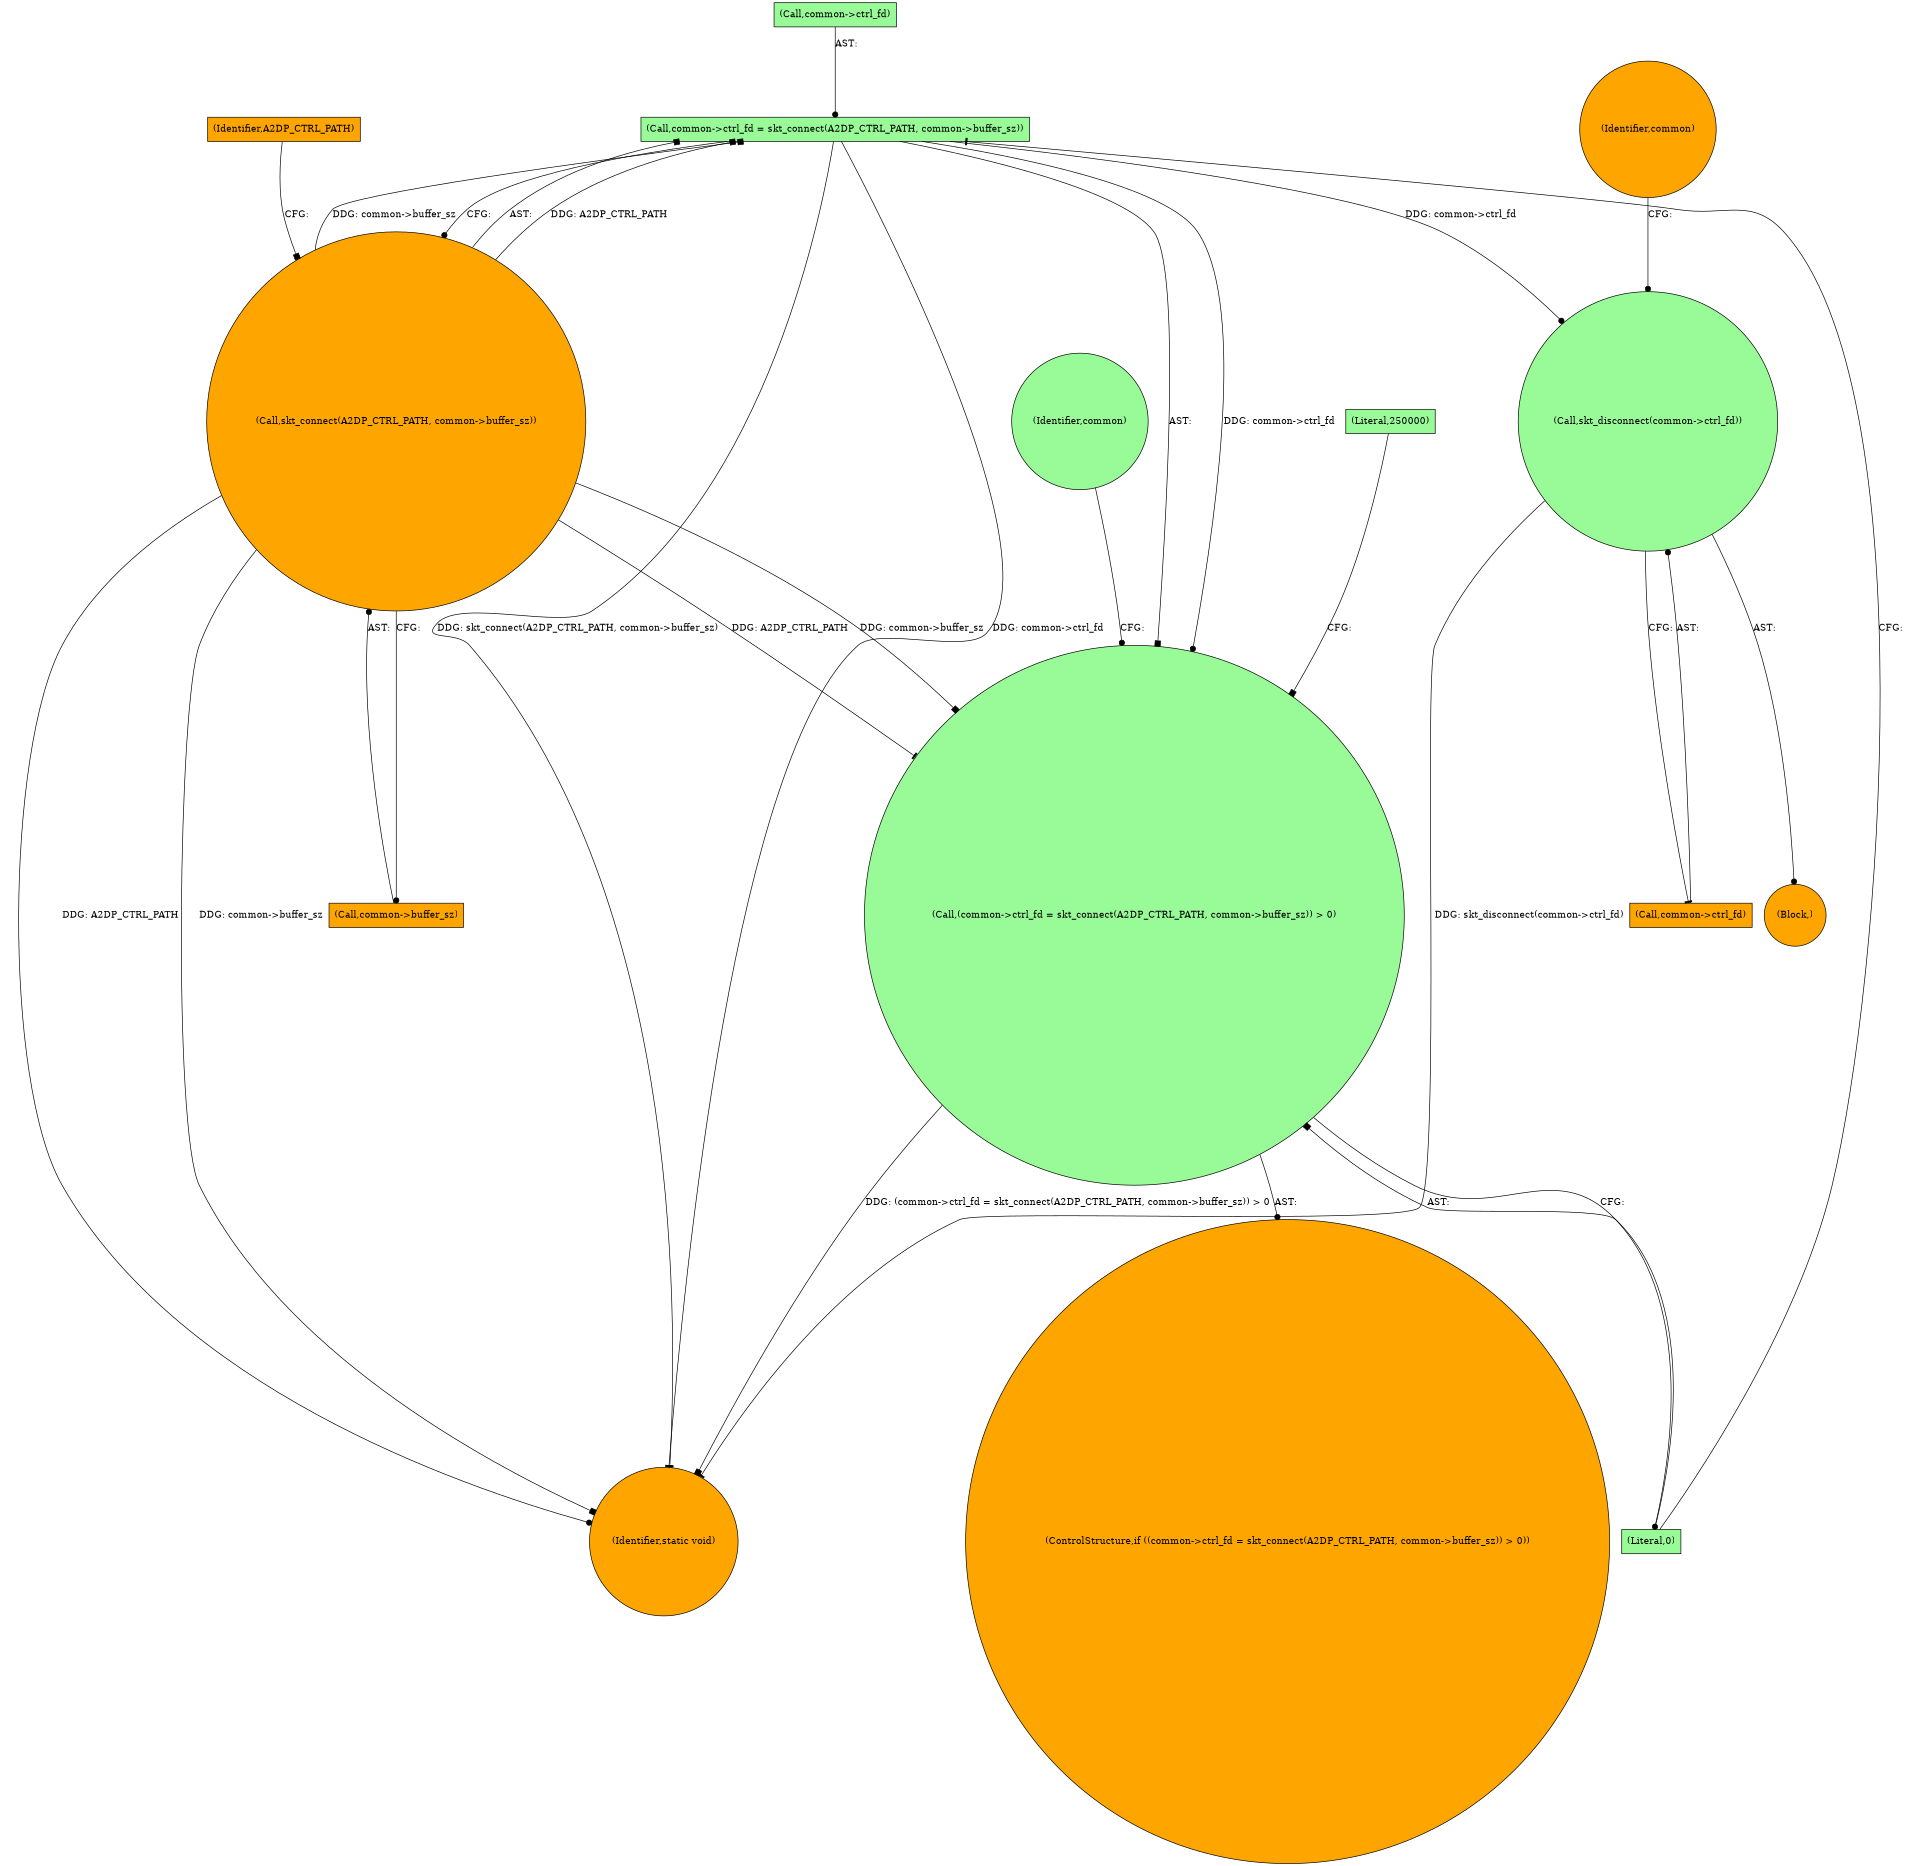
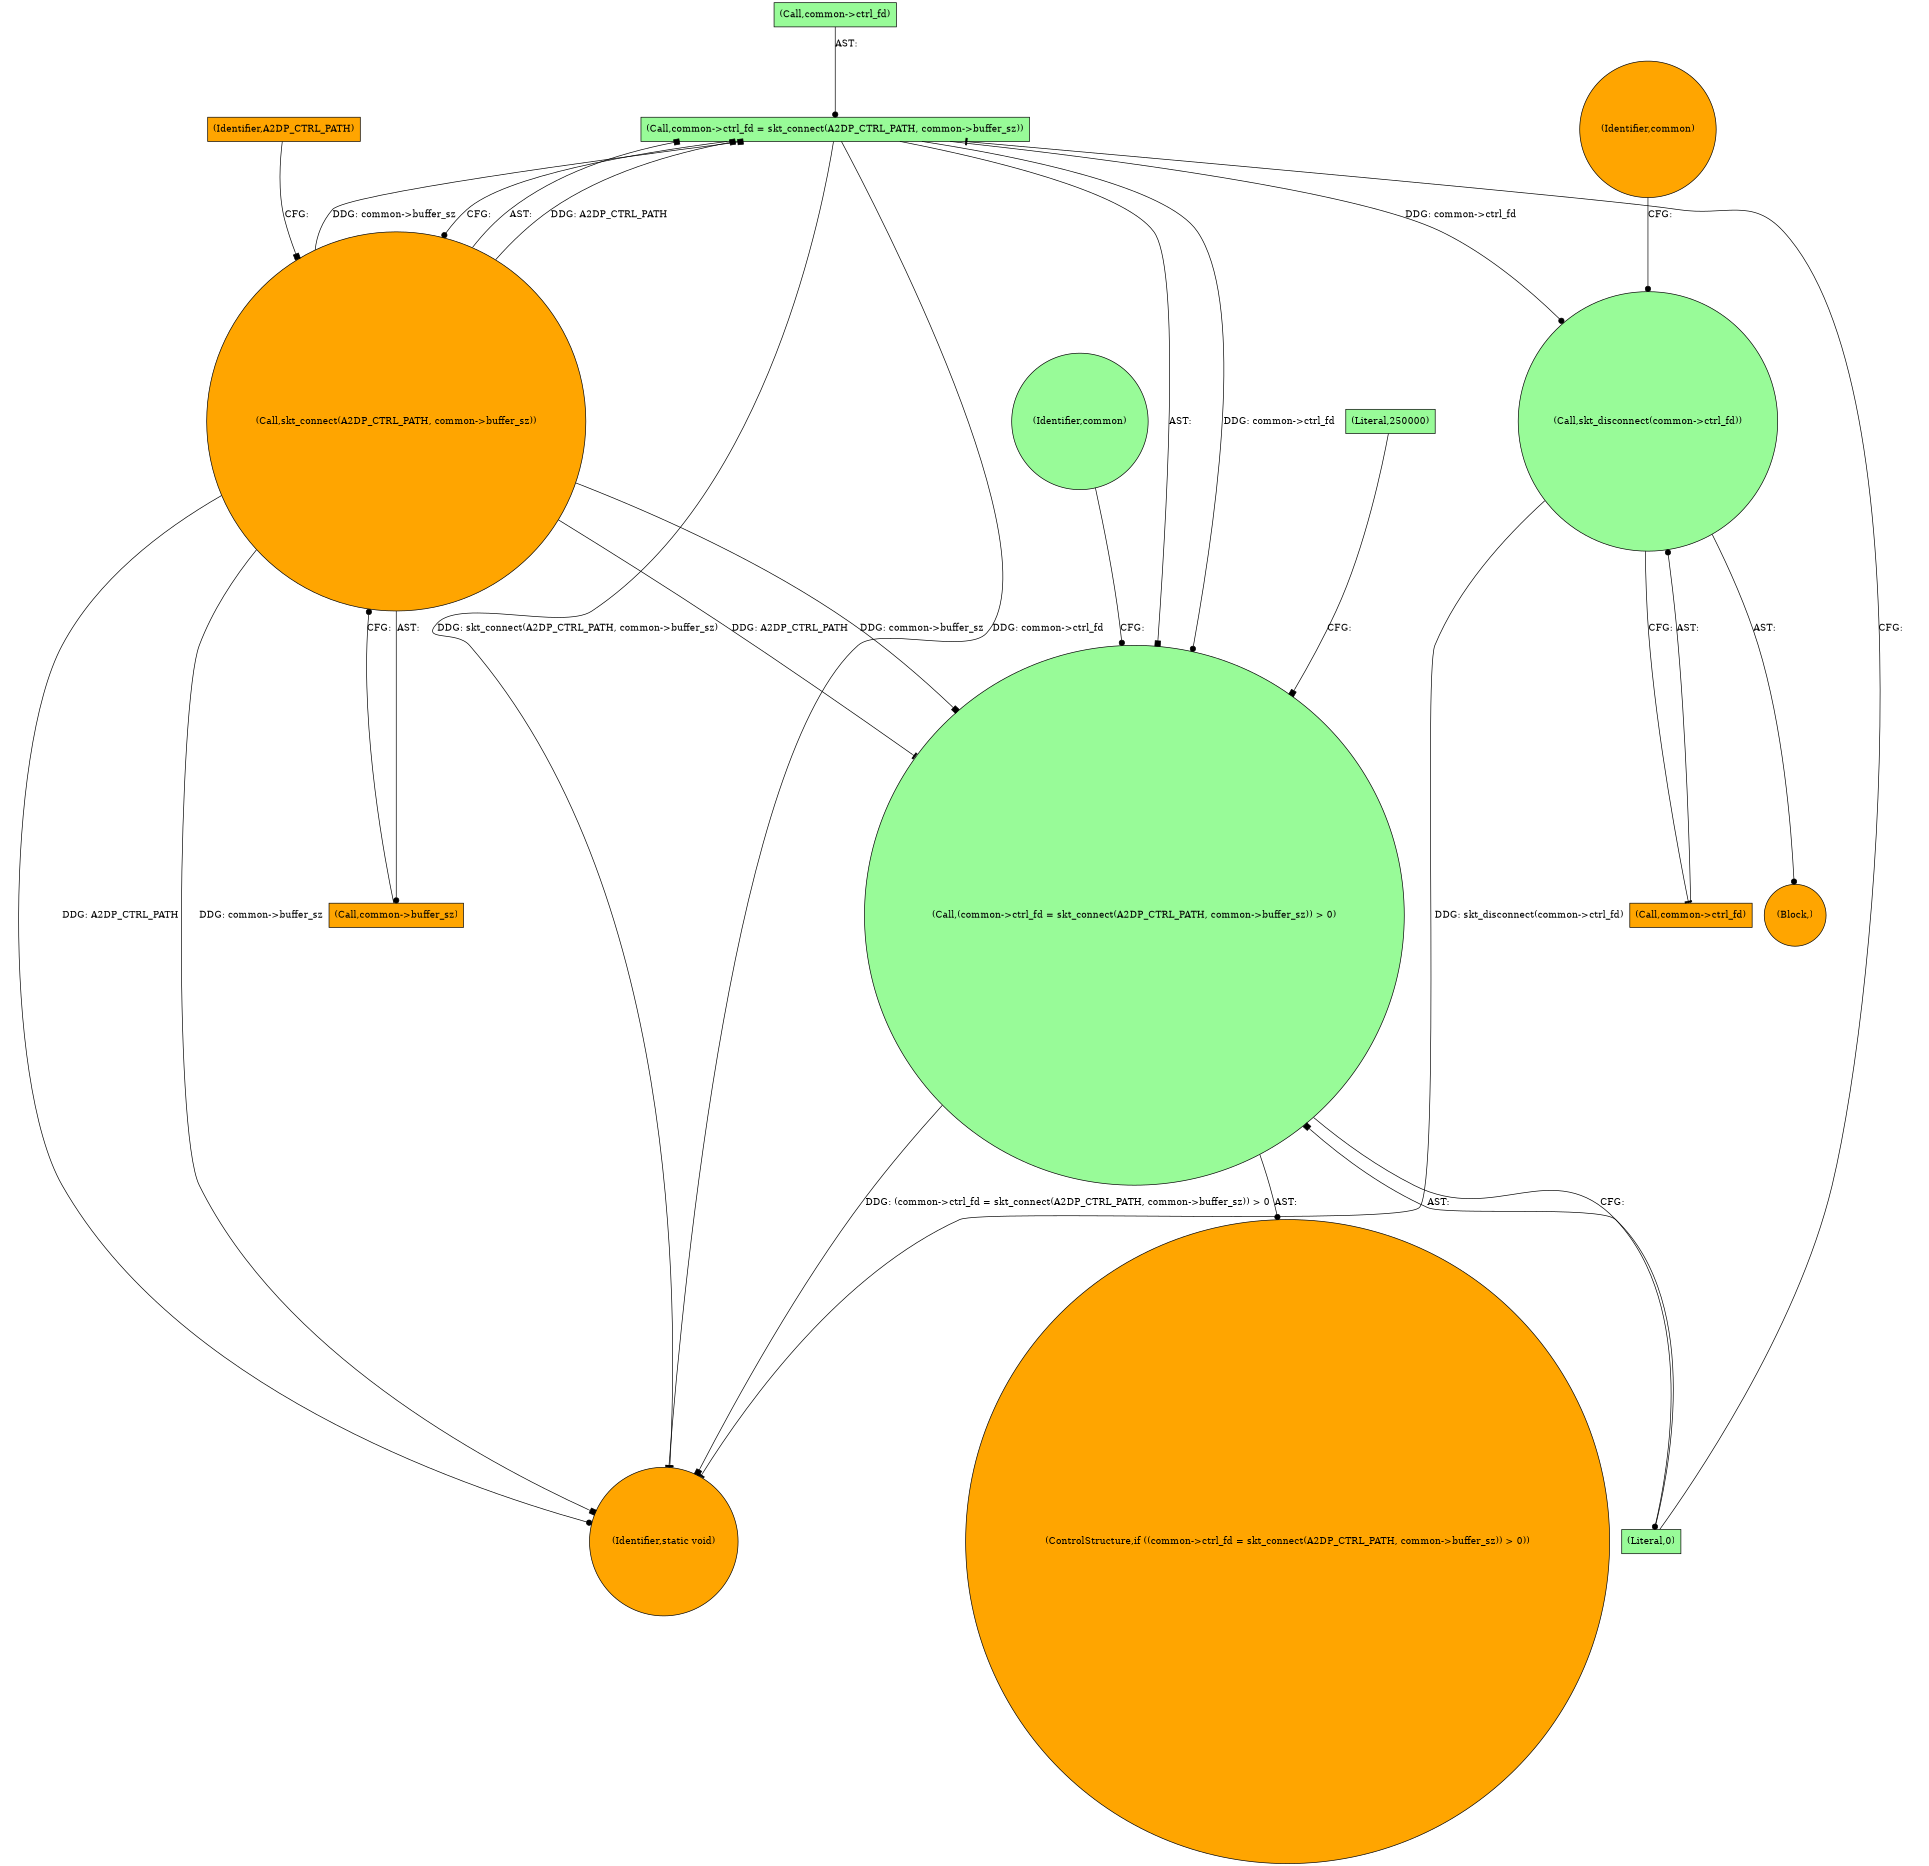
edge "(Call,common->buffer_sz)" -> "(Call,skt_connect(A2DP_CTRL_PATH, common->buffer_sz))": label "AST: " -> "CFG: "
edge "(Call,skt_connect(A2DP_CTRL_PATH, common->buffer_sz))" -> "(Call,common->buffer_sz)": label "CFG: " -> "AST: "
